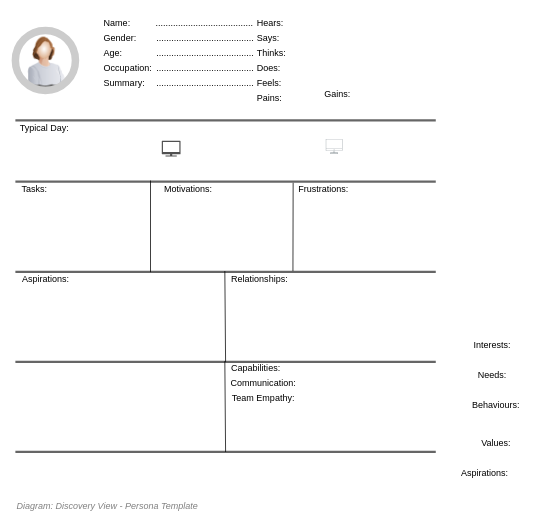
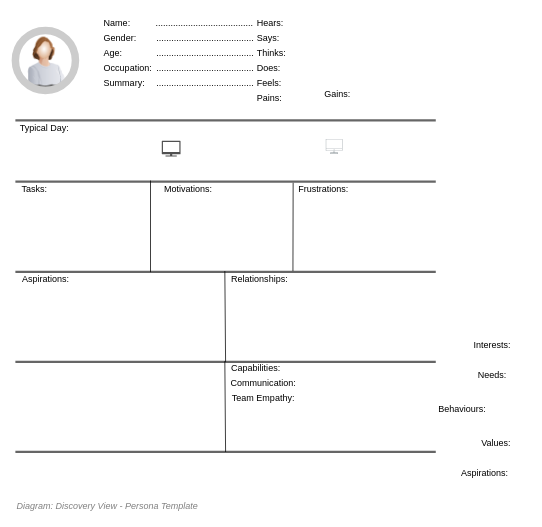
node "Behaviours:": moved (495, 405) -> (462, 409)
